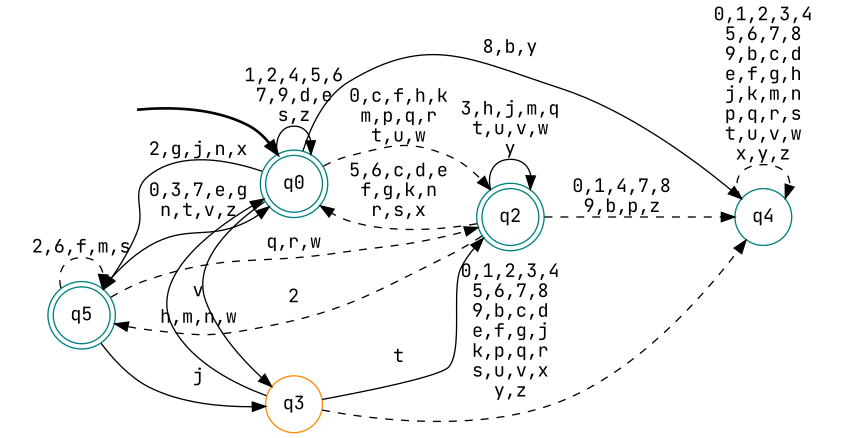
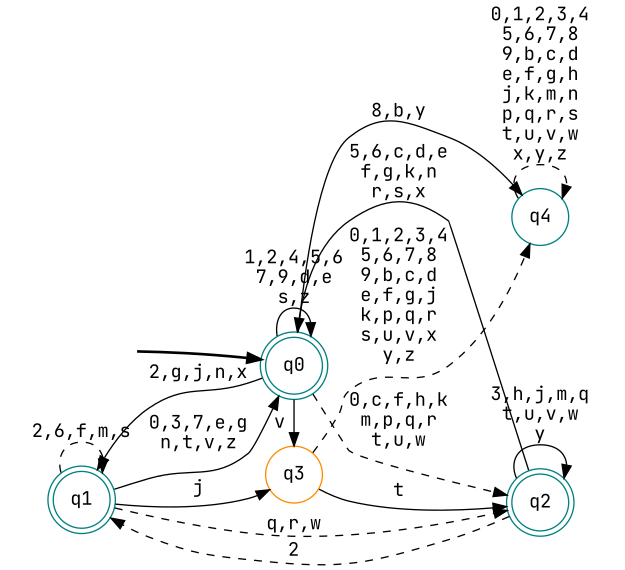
edge "q2" -> "q4": removed, label "0,1,4,7,8 9,b,p,z"
edge "q2" -> "q0": style dashed -> solid
edge "q3" -> "q0": removed, label "h,m,n,w"
node "q5": label "q5" -> "q1"
